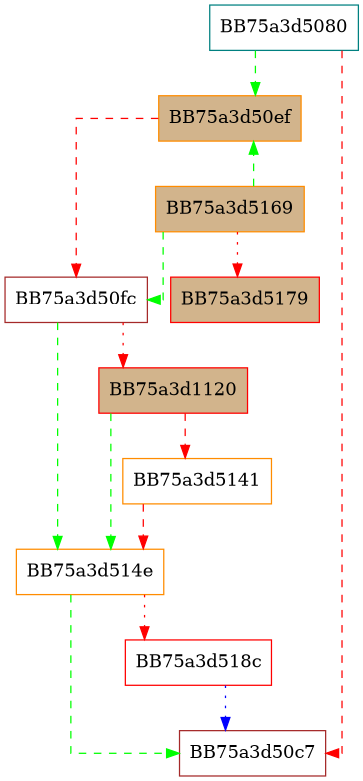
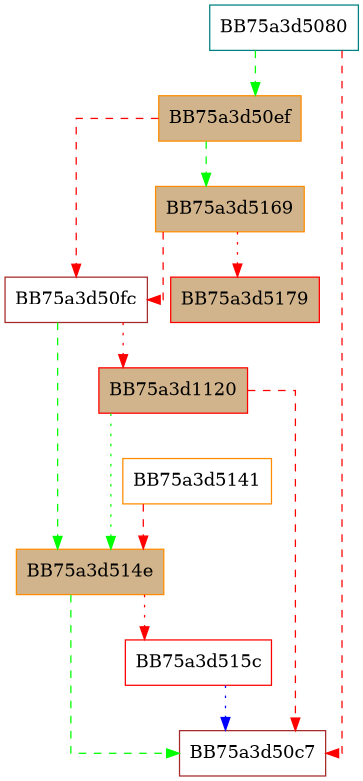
edge "BB75a3d5169" -> "BB75a3d50ef": reversed
edge "BB75a3d5169" -> "BB75a3d50fc": color green -> red
edge "BB75a3d1120" -> "BB75a3d5141": now "BB75a3d1120" -> "BB75a3d50c7"
edge "BB75a3d1120" -> "BB75a3d514e": style dashed -> dotted
node "BB75a3d514e": fillcolor white -> tan
node "BB75a3d518c": label "BB75a3d518c" -> "BB75a3d515c"
